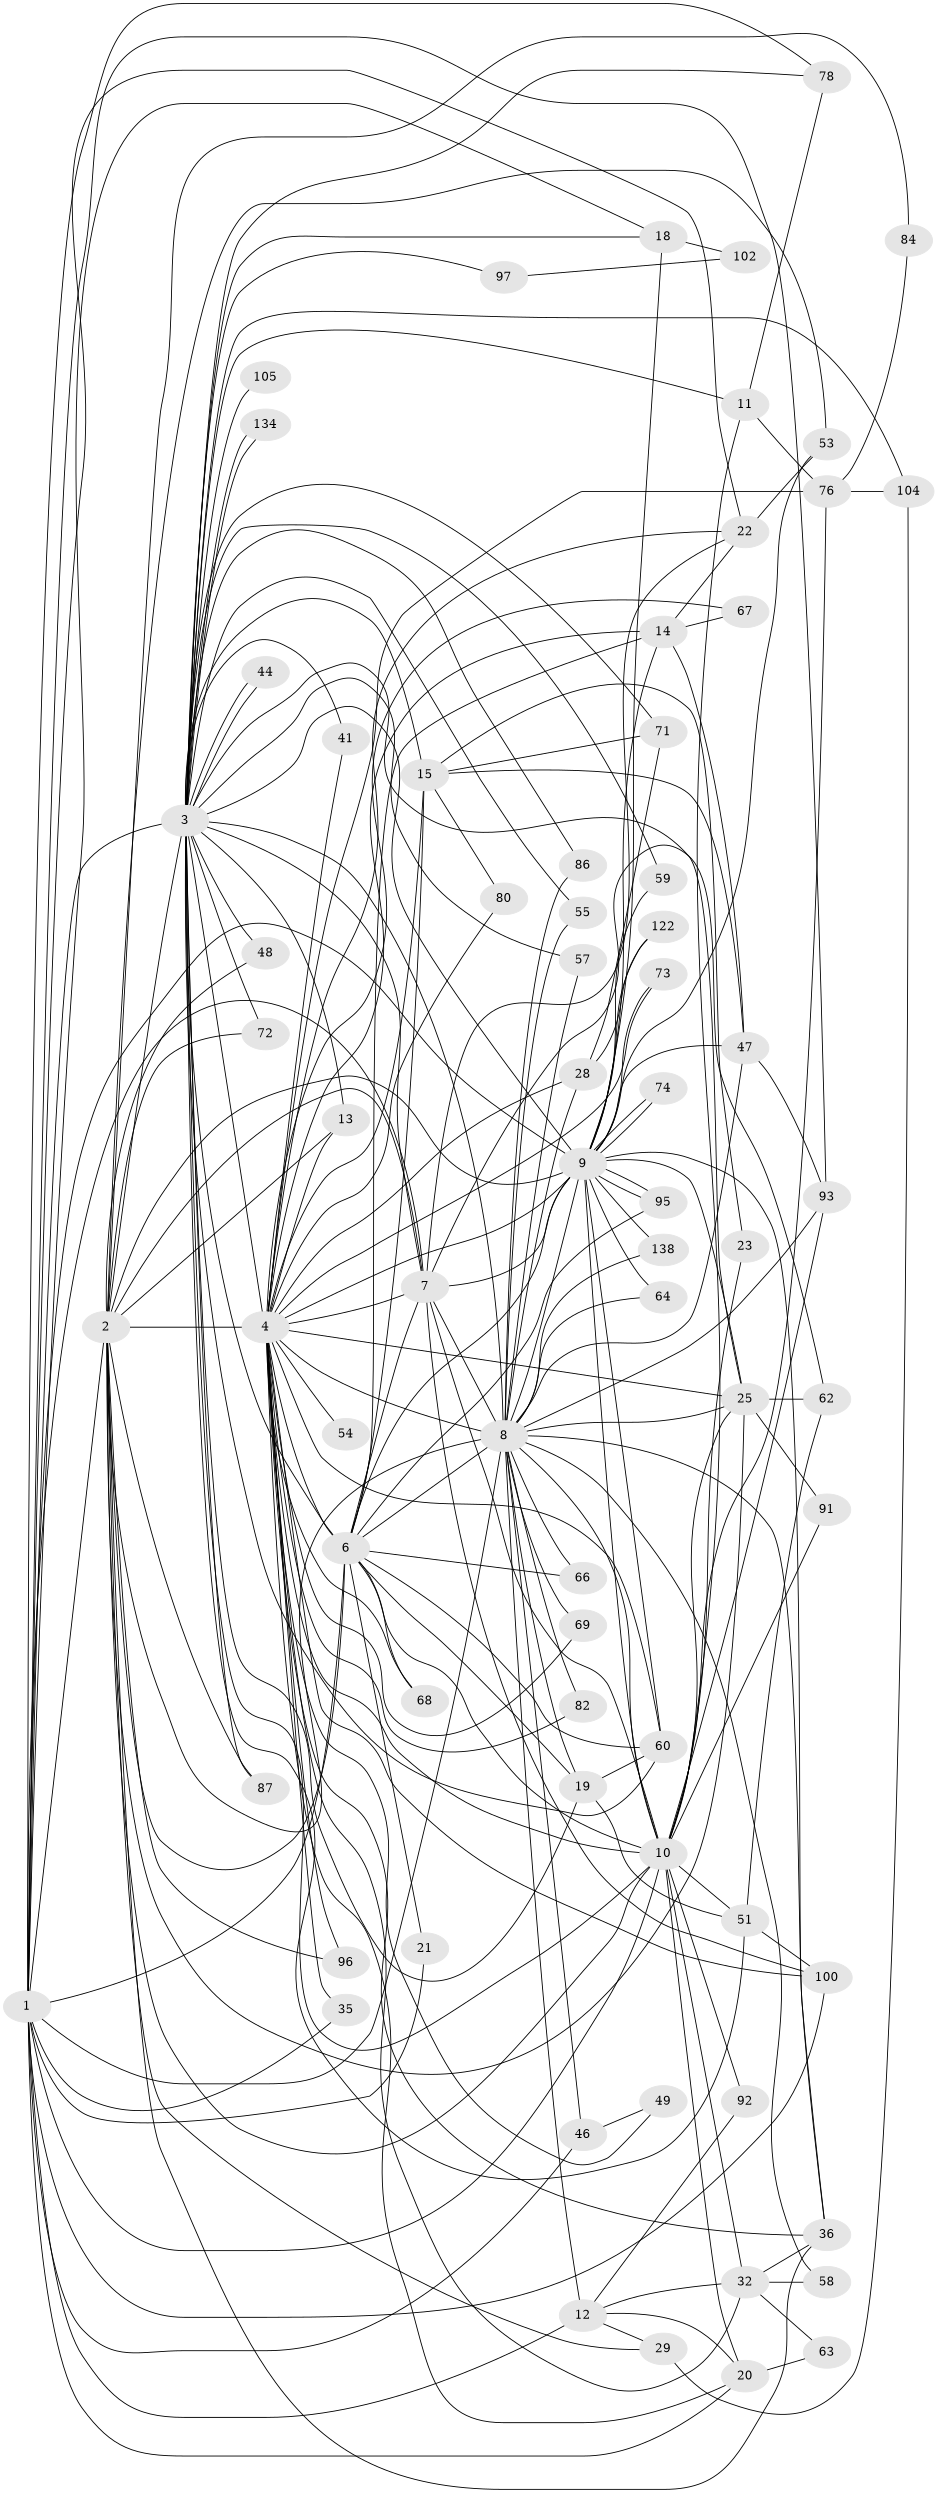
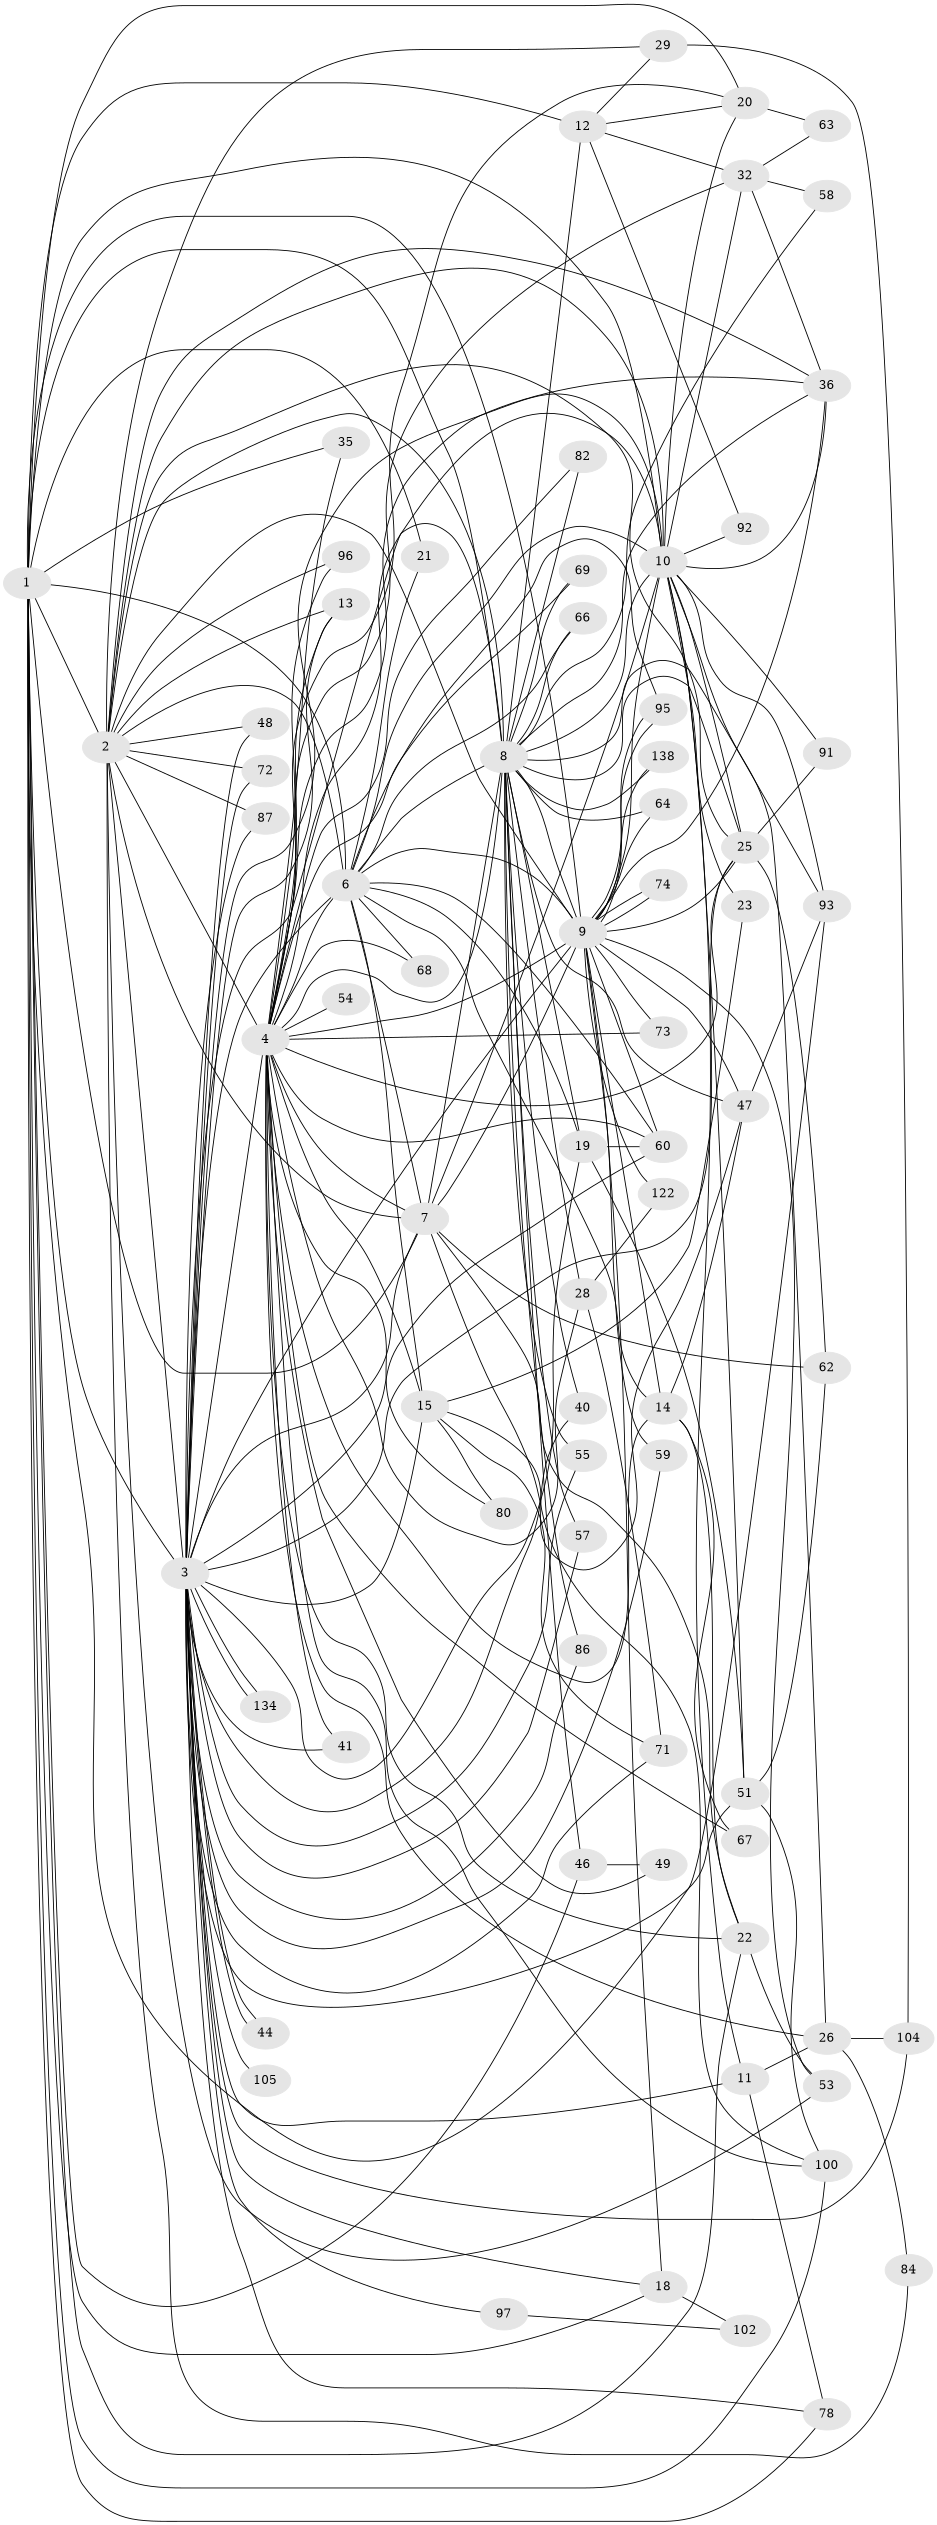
node "76": label "76" -> "26"
edge "36" -- "10": added
node "40": added
